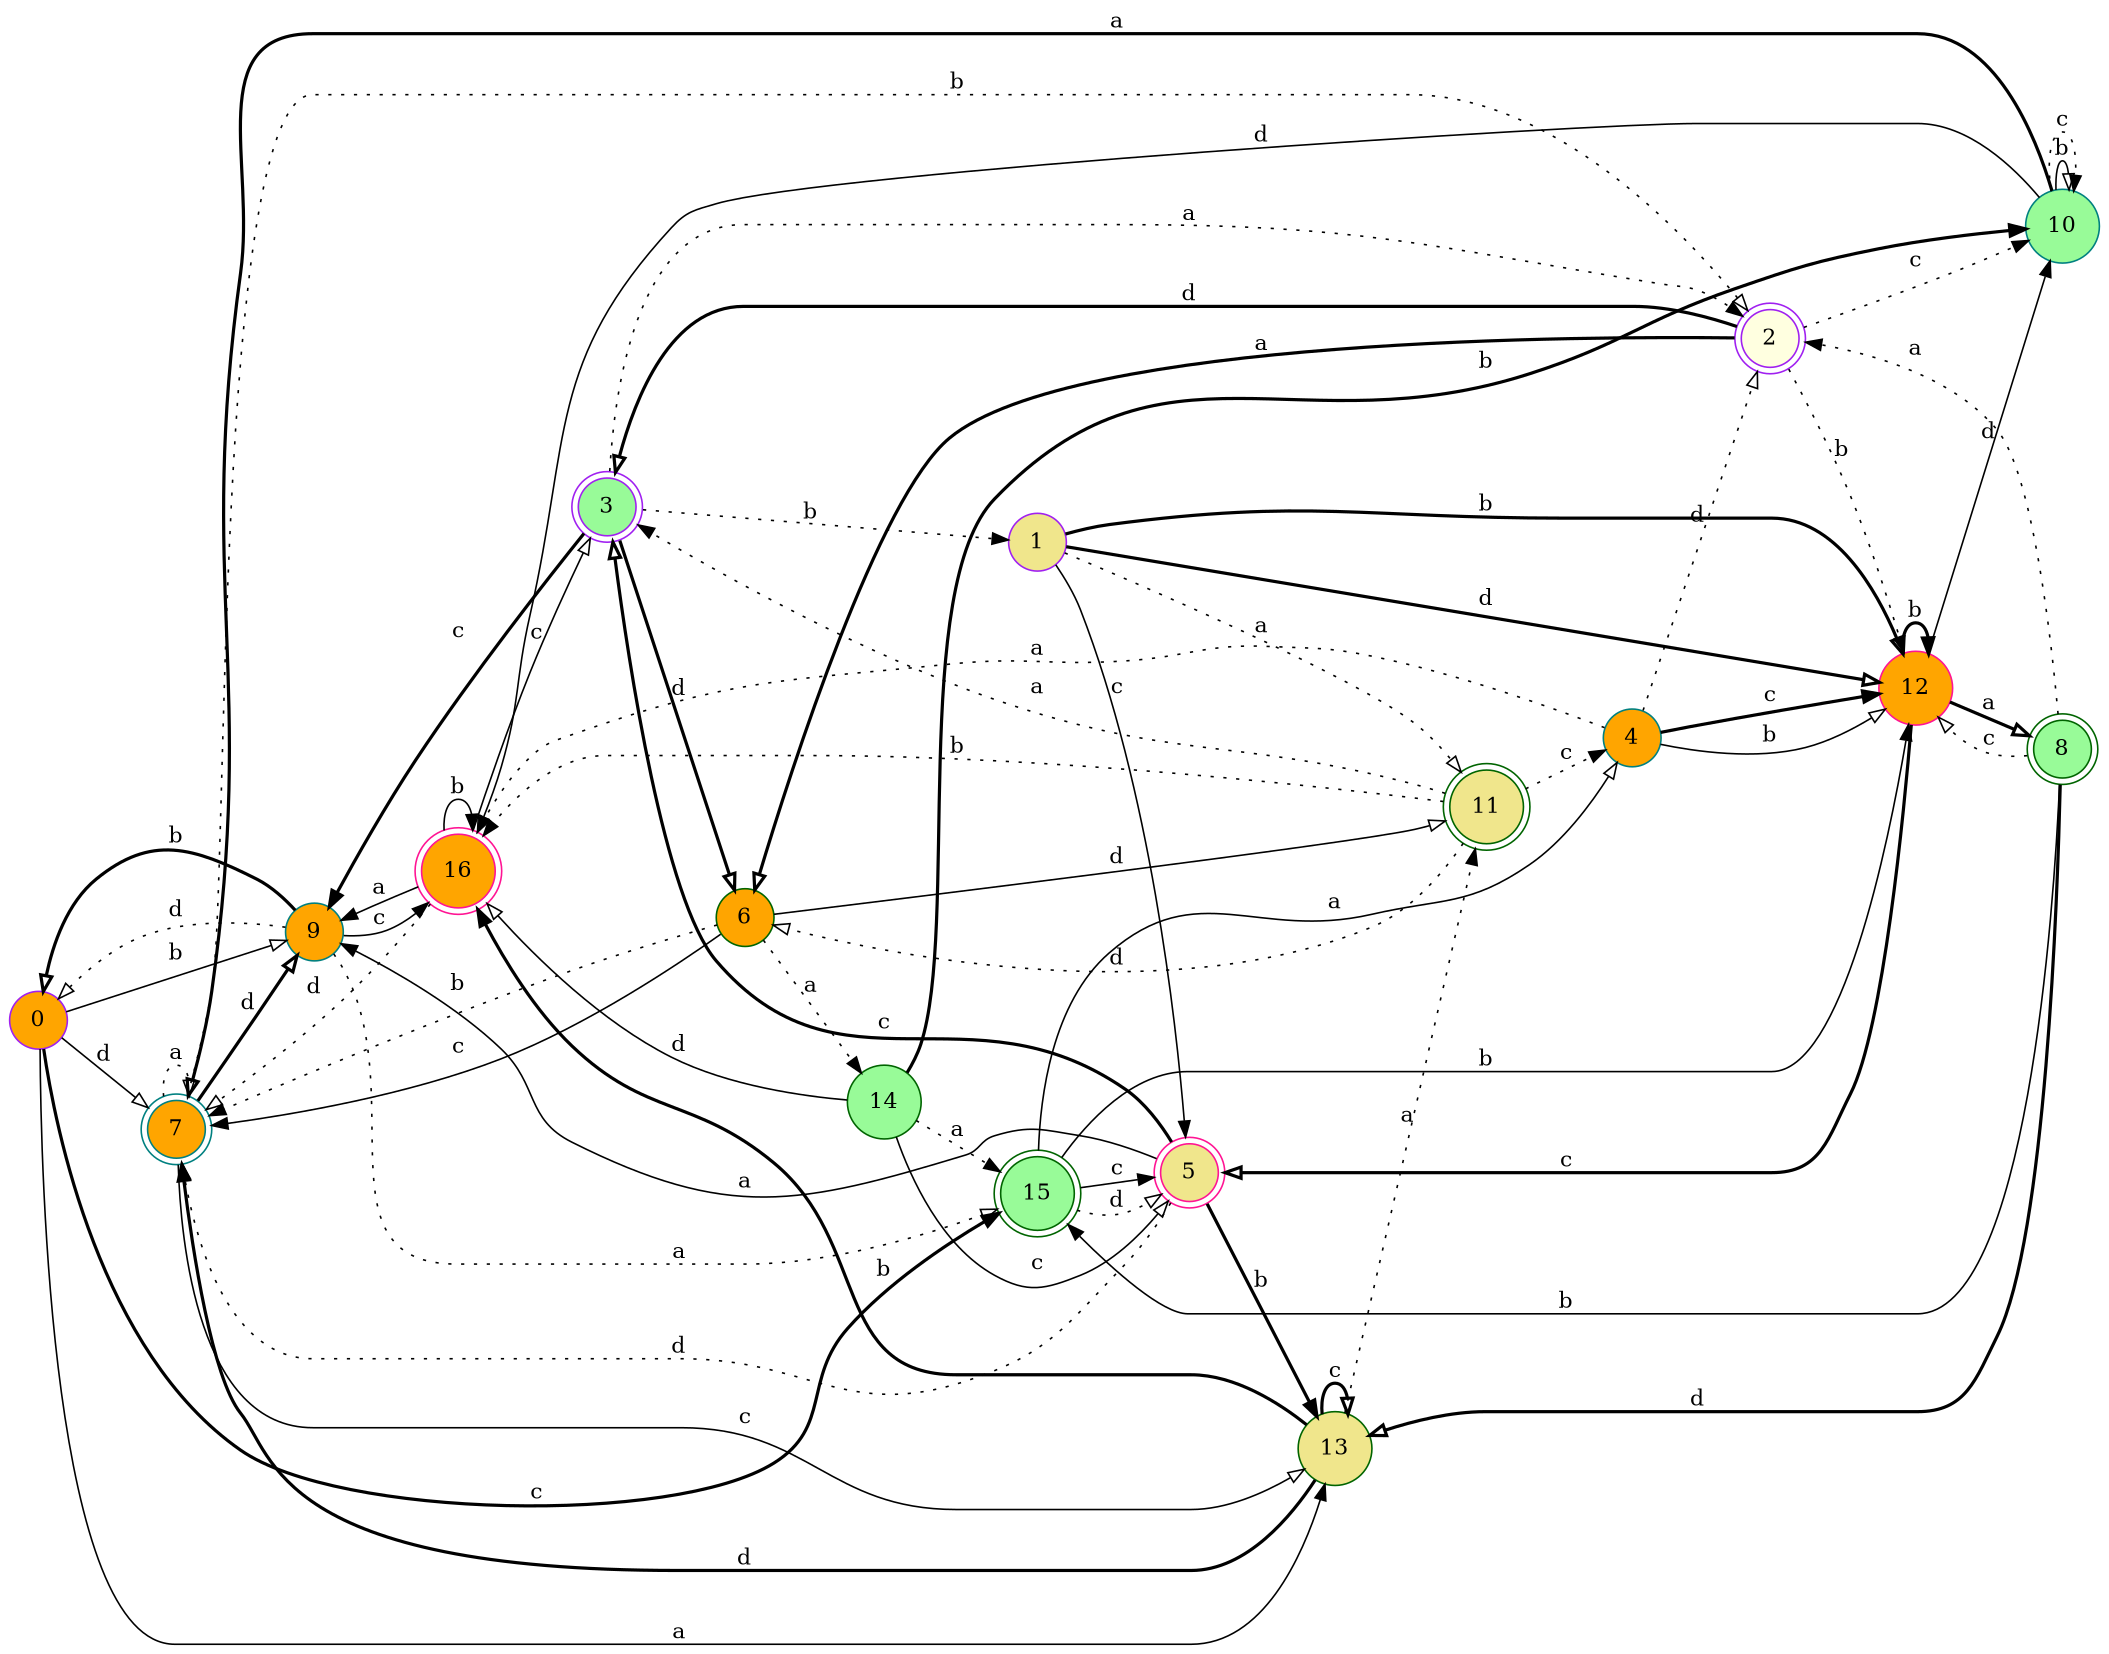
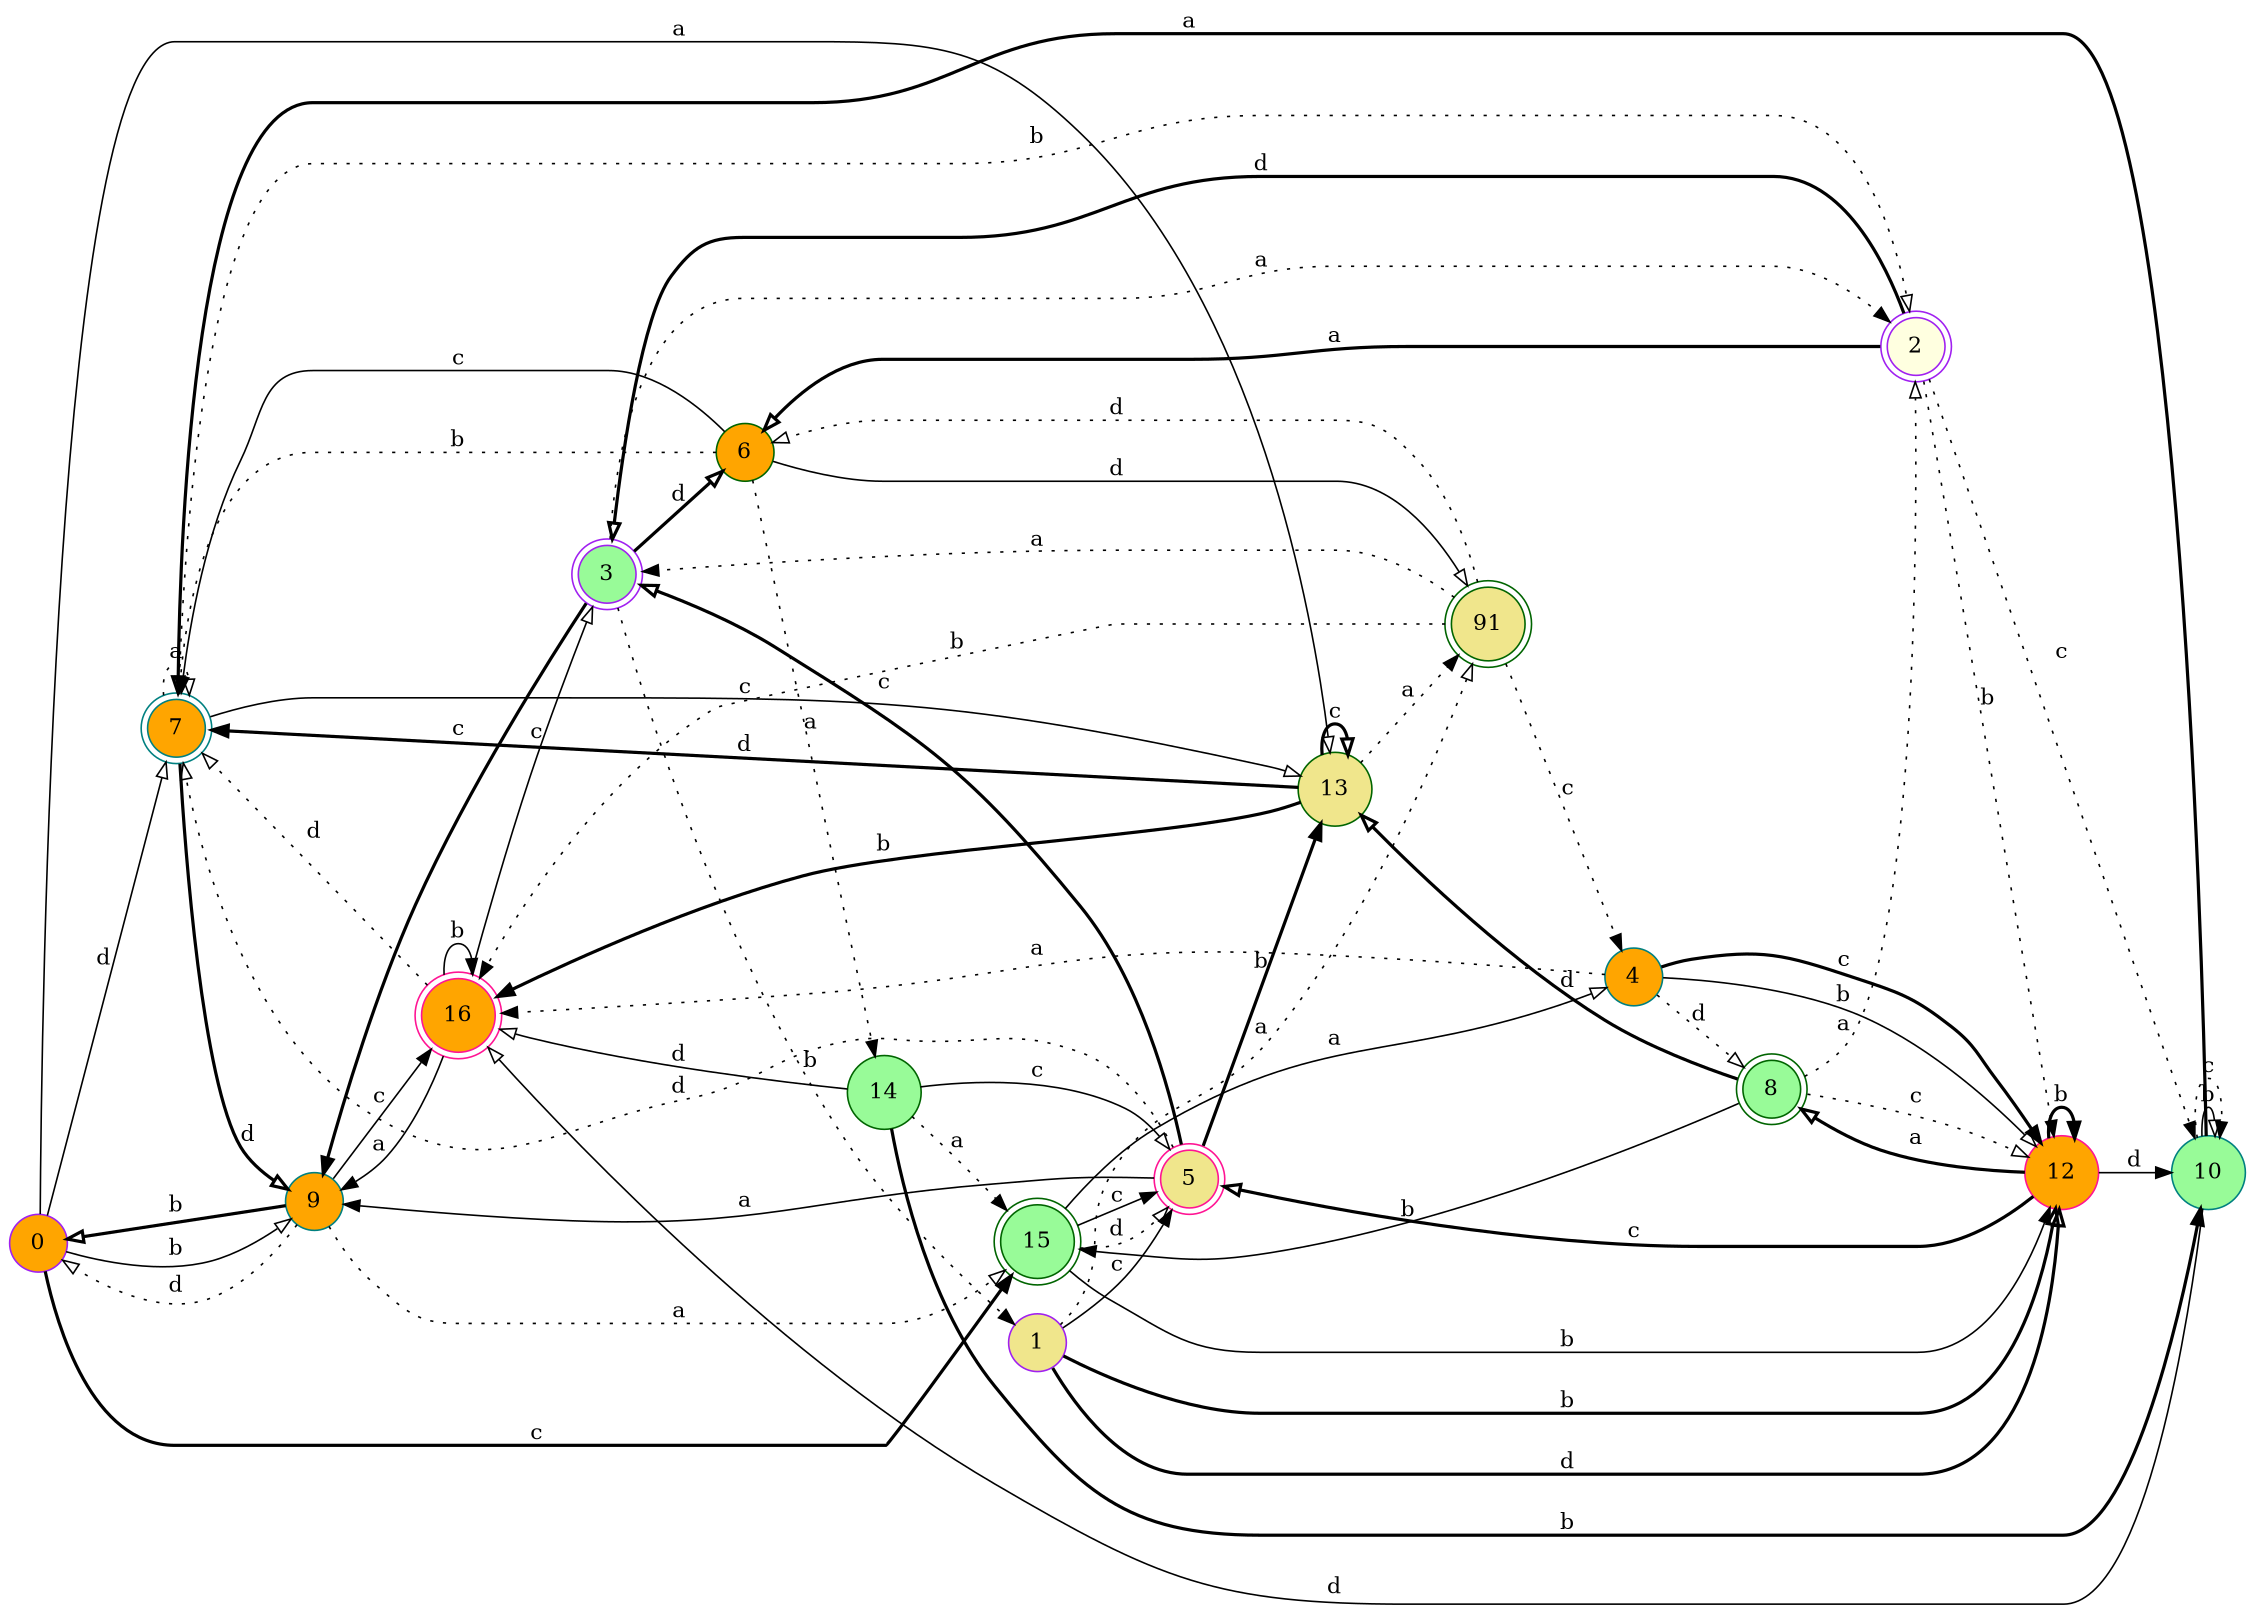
edge "8" -> "2": arrowhead normal -> onormal
edge "4" -> "2": now "4" -> "8"
node "11": label "11" -> "91"
edge "0" -> "13": arrowhead normal -> onormal
